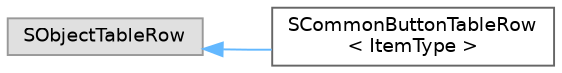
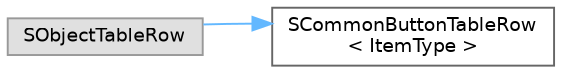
edge "SCommonButtonTableRow < ItemType >" -> "SObjectTableRow": reversed
